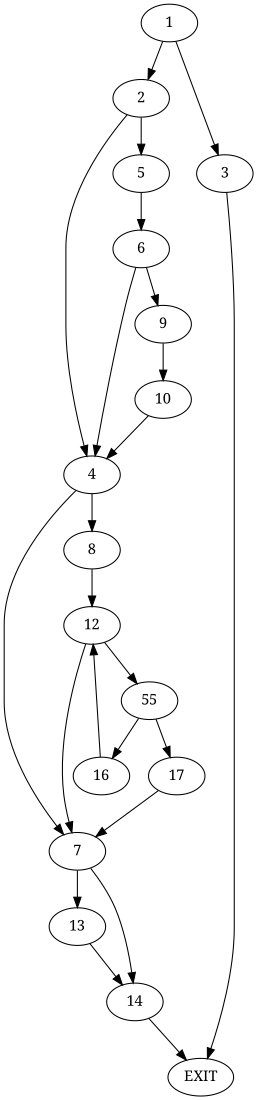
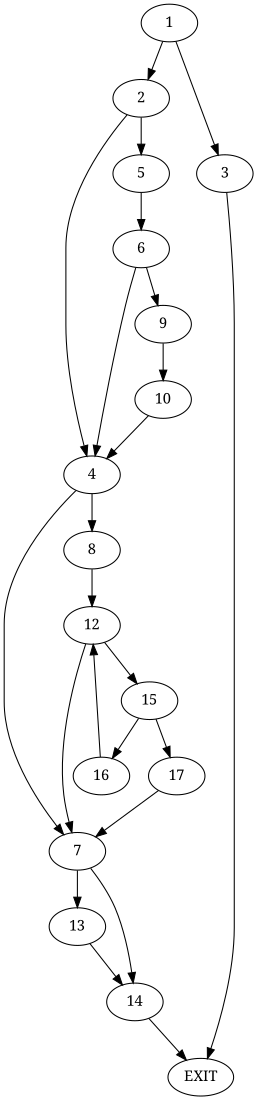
node "55": label "55" -> "15"
